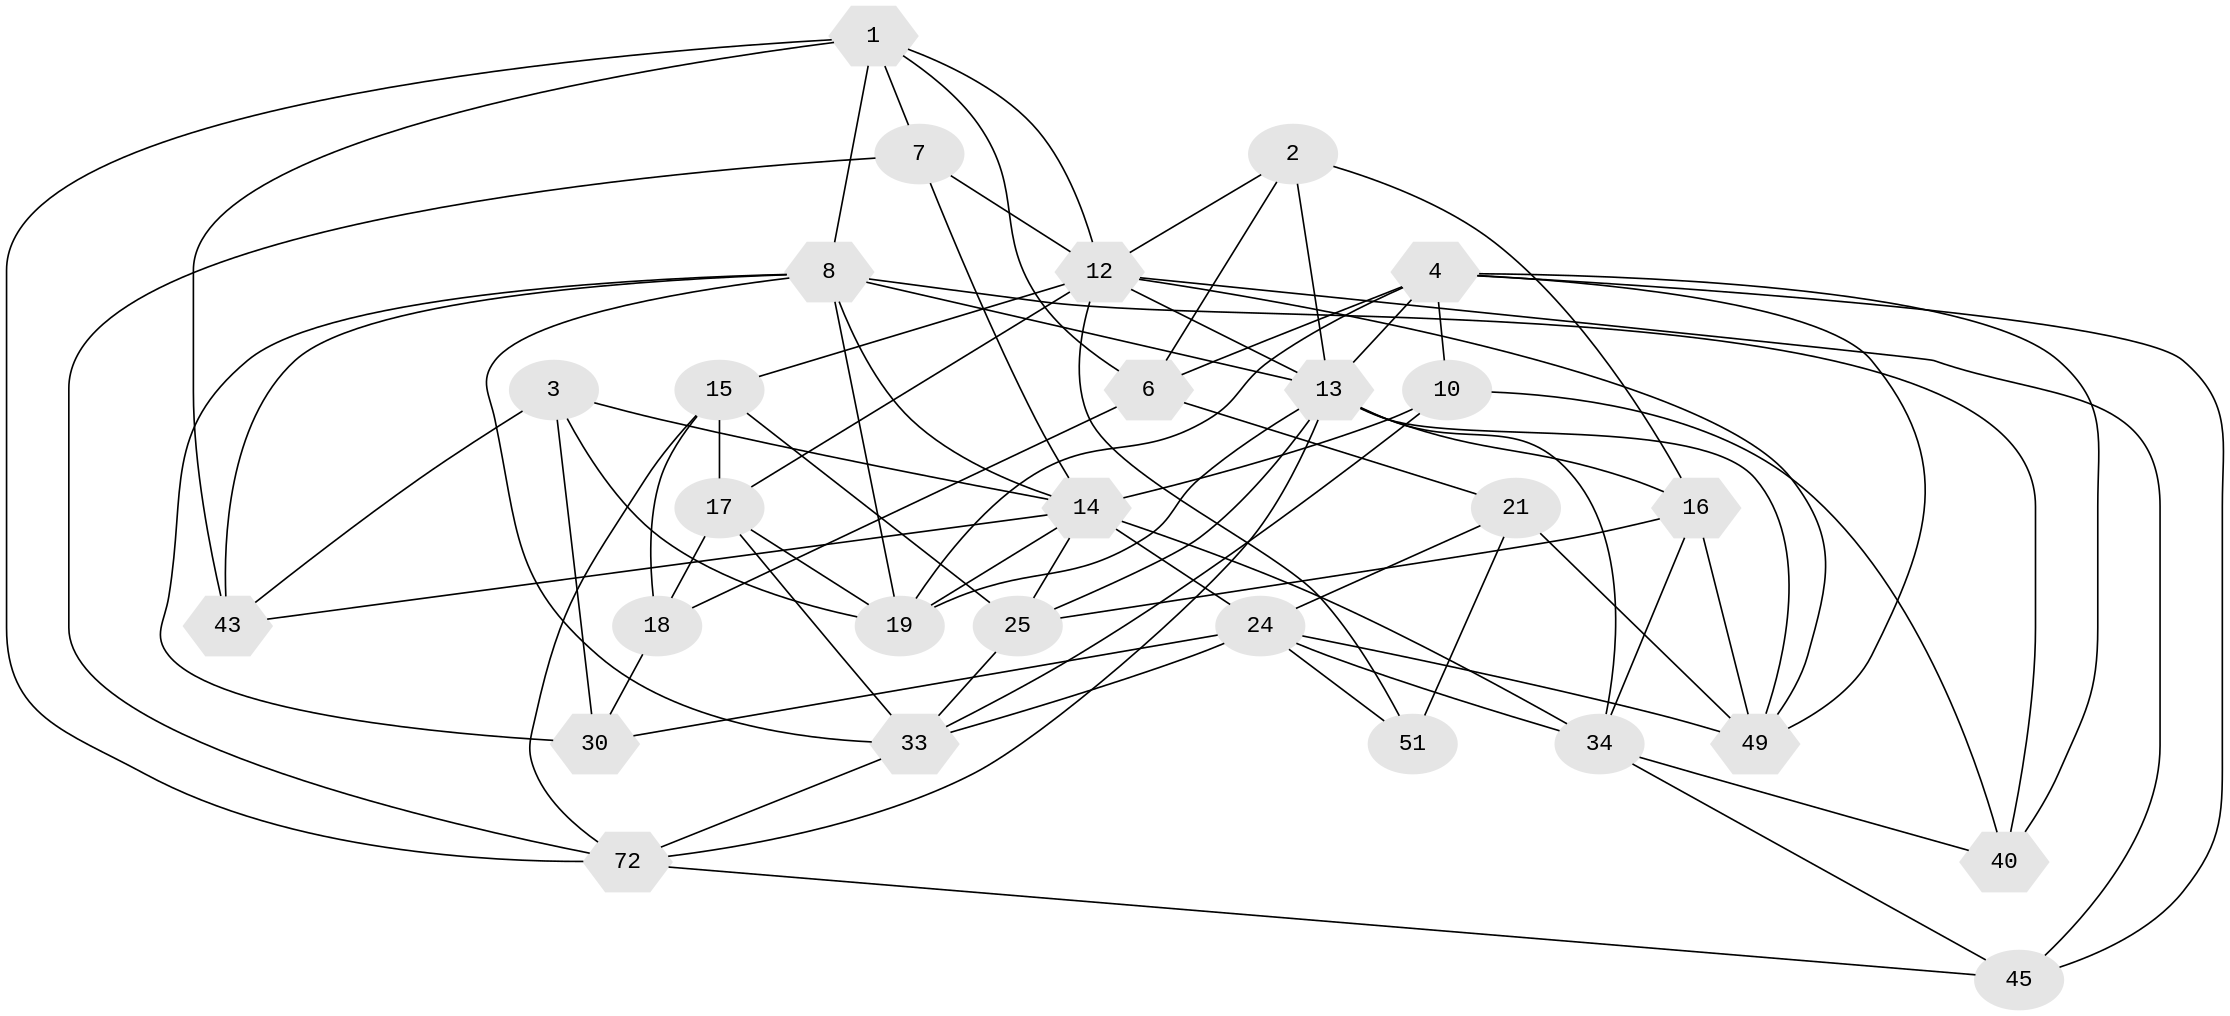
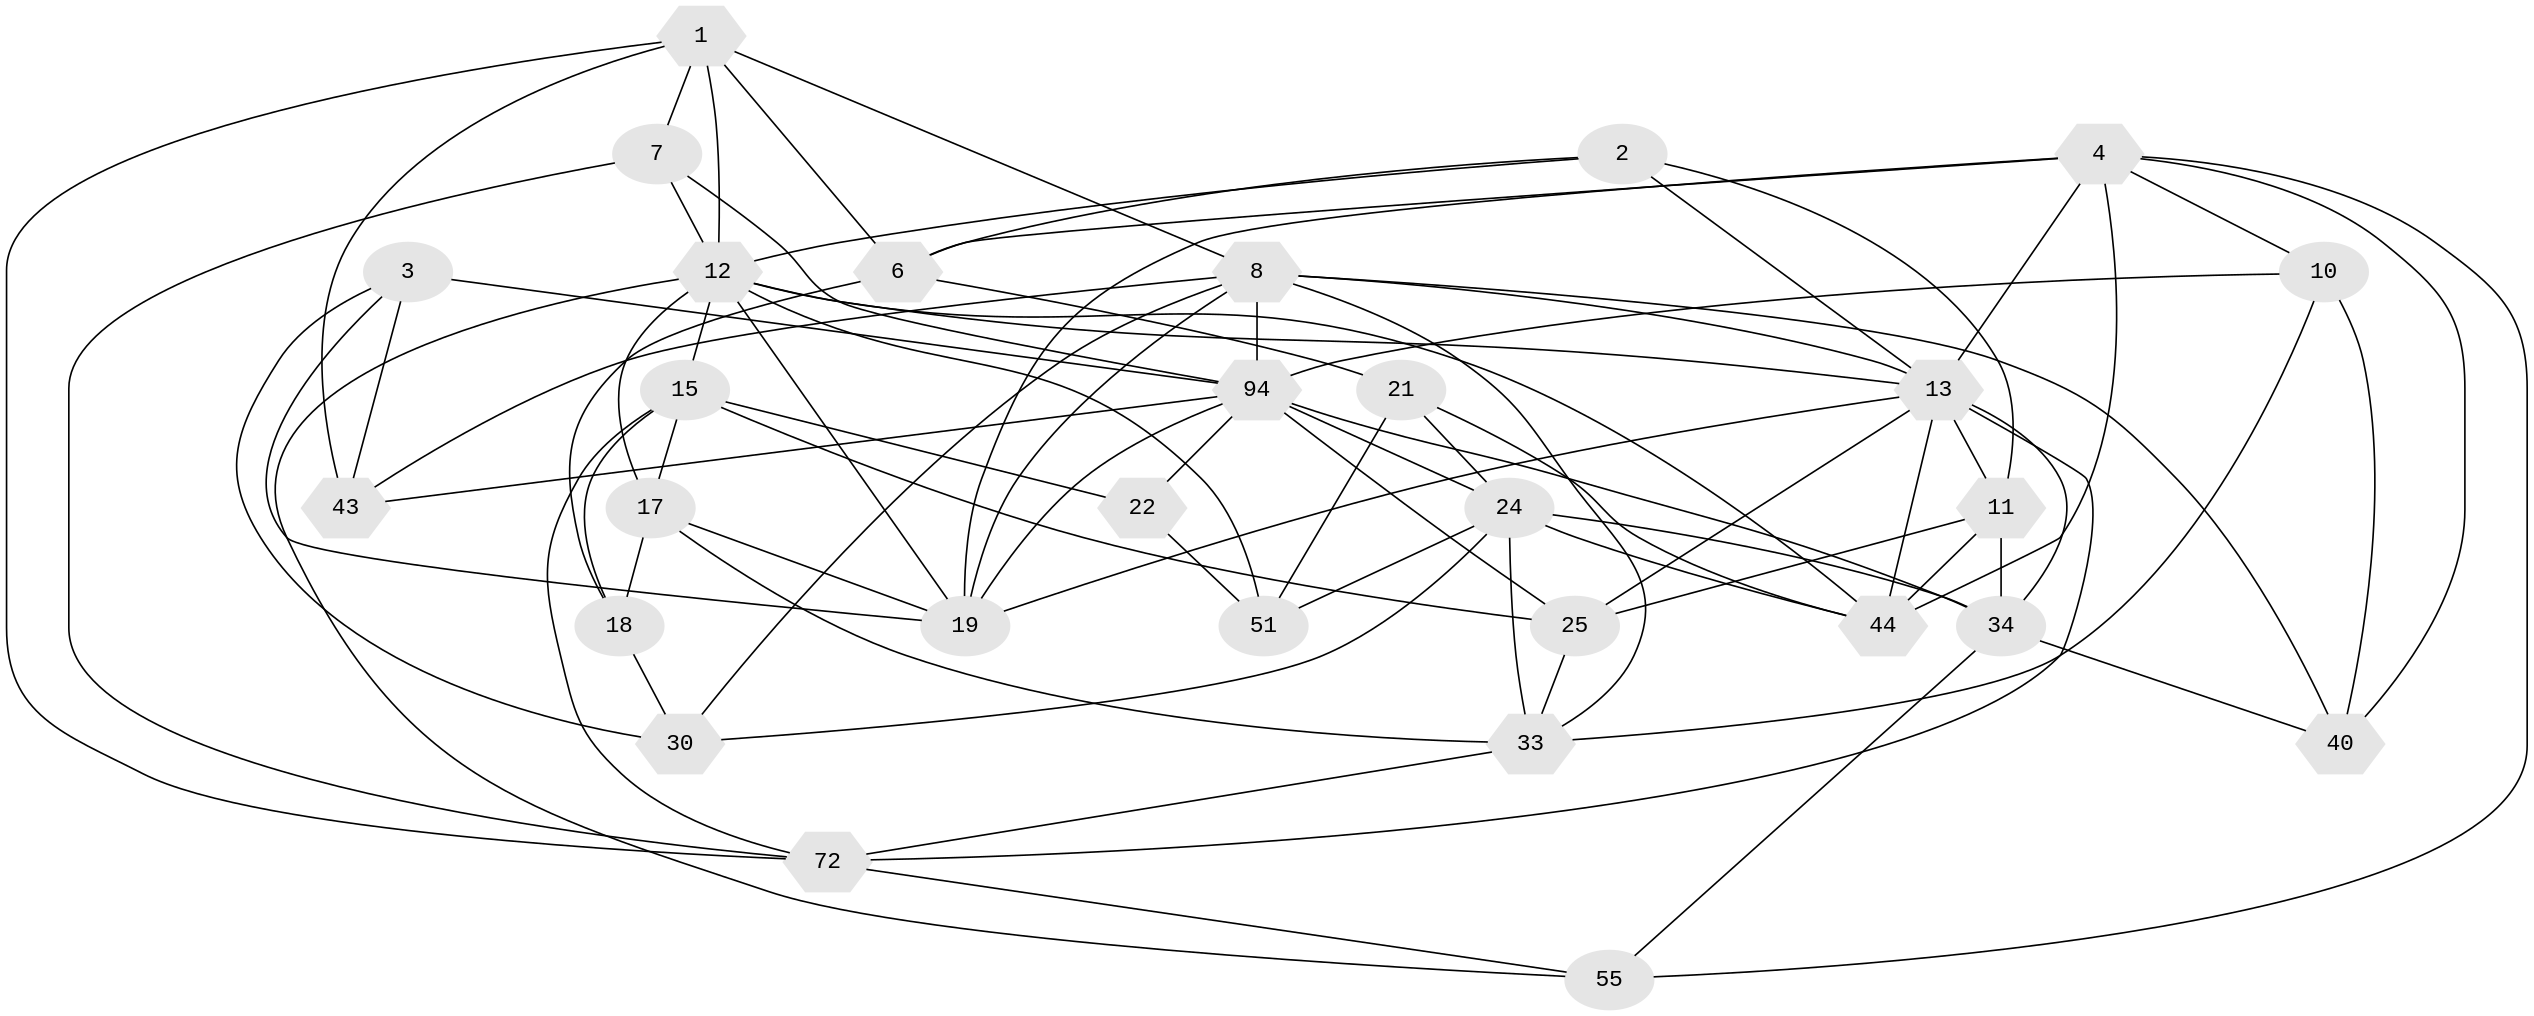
edge "12" -- "19": added
node "14": label "14" -> "94"
node "22": added
node "16": label "16" -> "11"
node "49": label "49" -> "44"
node "45": label "45" -> "55"
